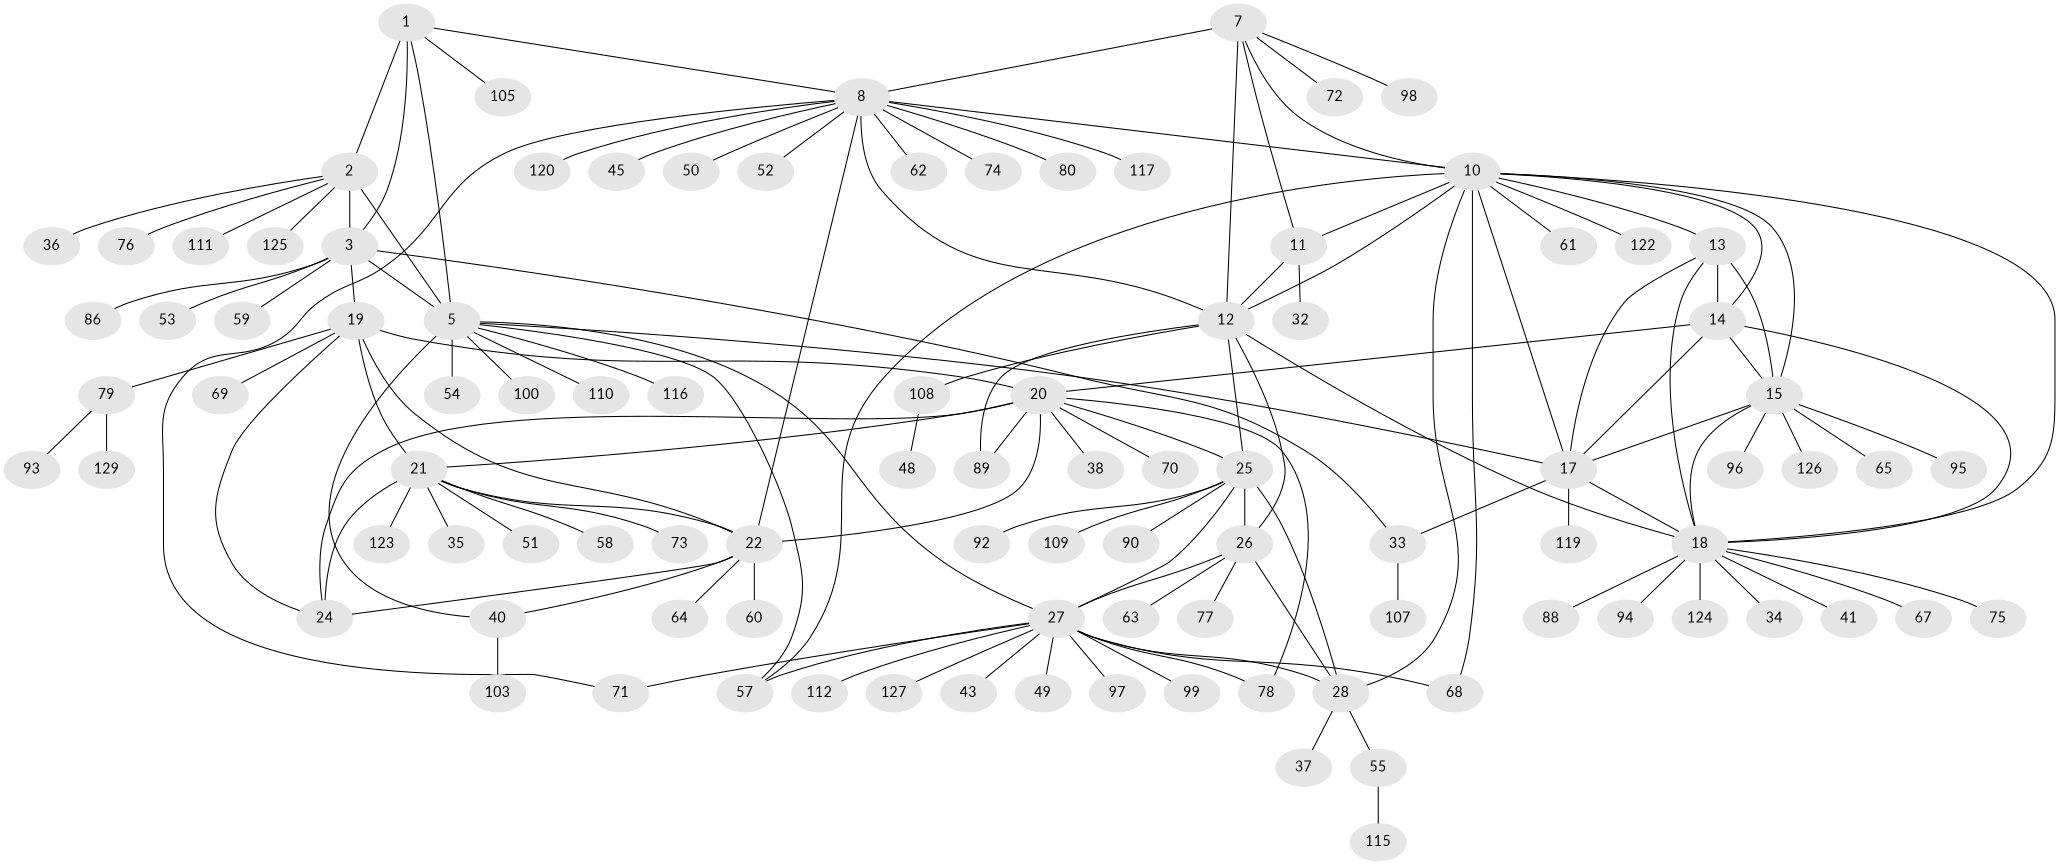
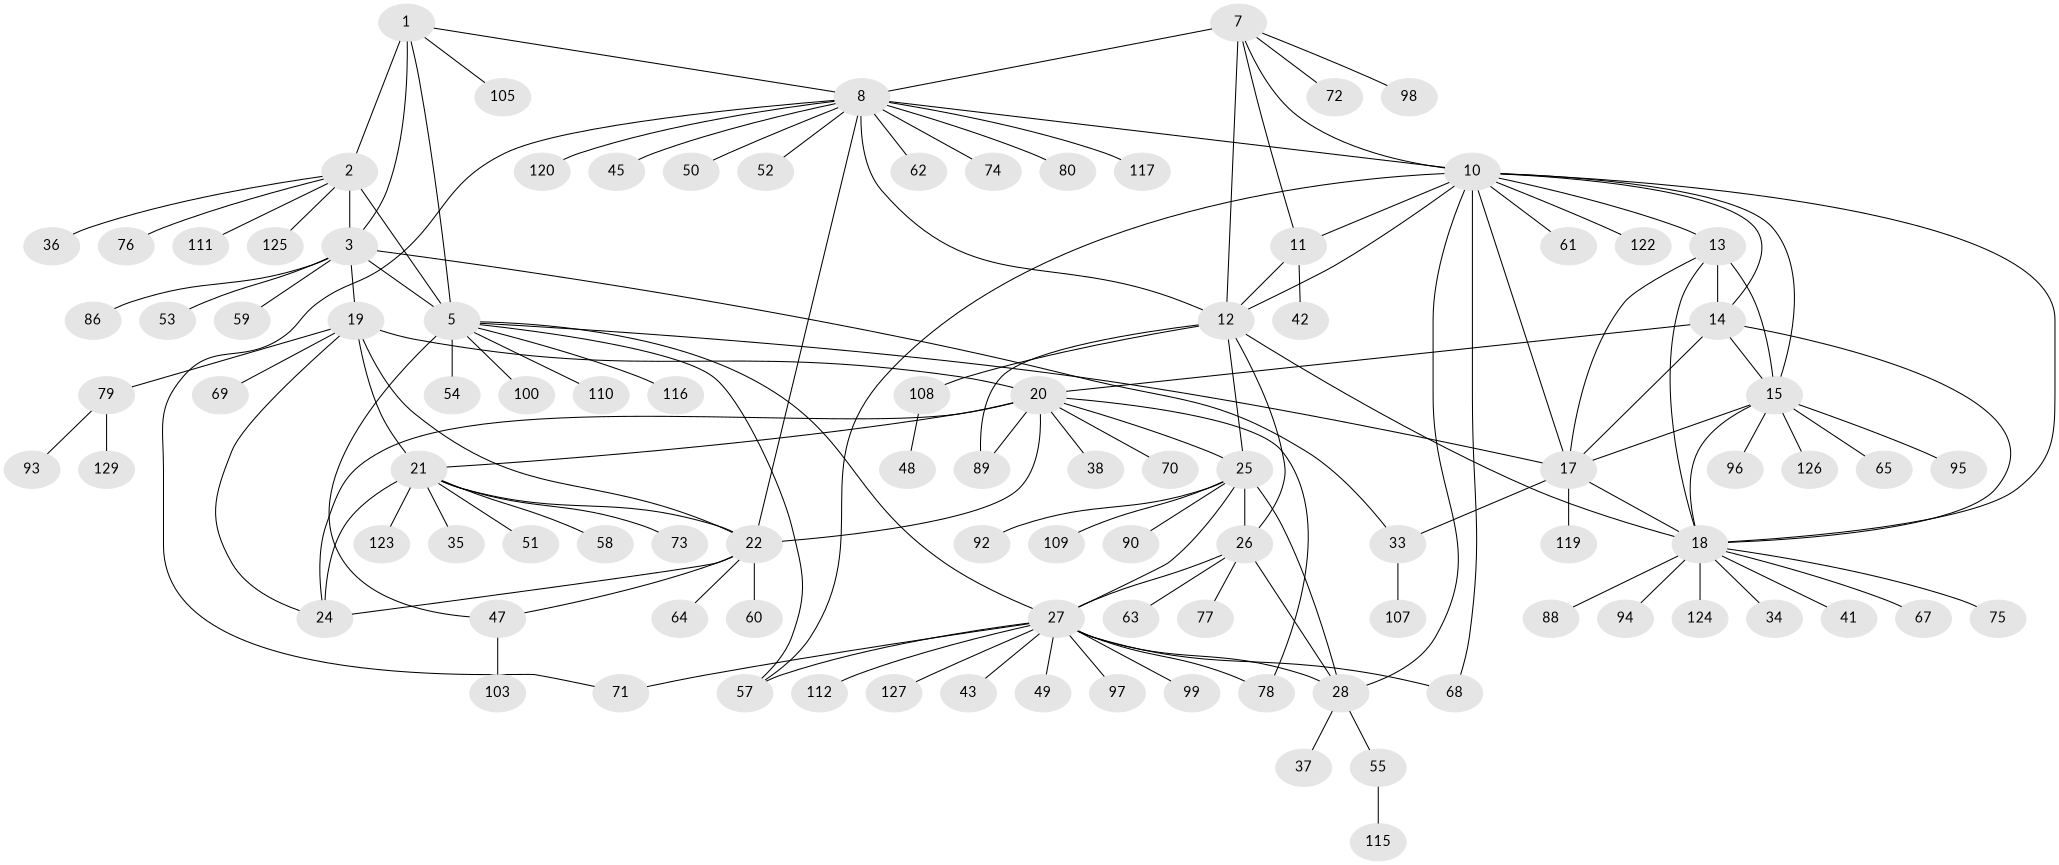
node "32": label "32" -> "42"
node "40": label "40" -> "47"
